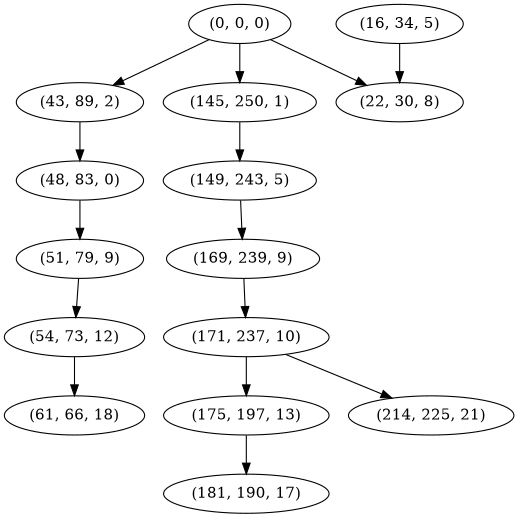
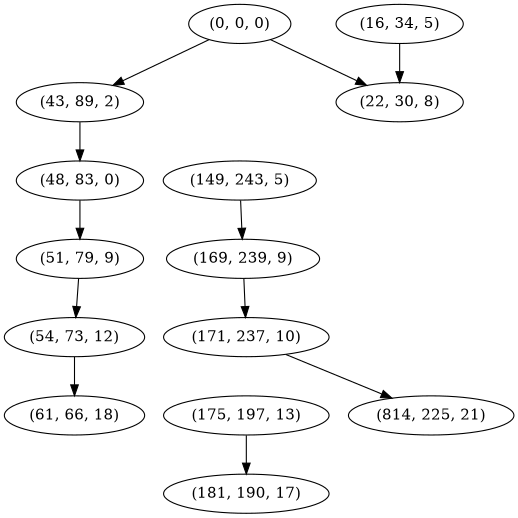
node "(145, 250, 1)": removed
edge "(171, 237, 10)" -> "(175, 197, 13)": removed
node "(214, 225, 21)": label "(214, 225, 21)" -> "(814, 225, 21)"
